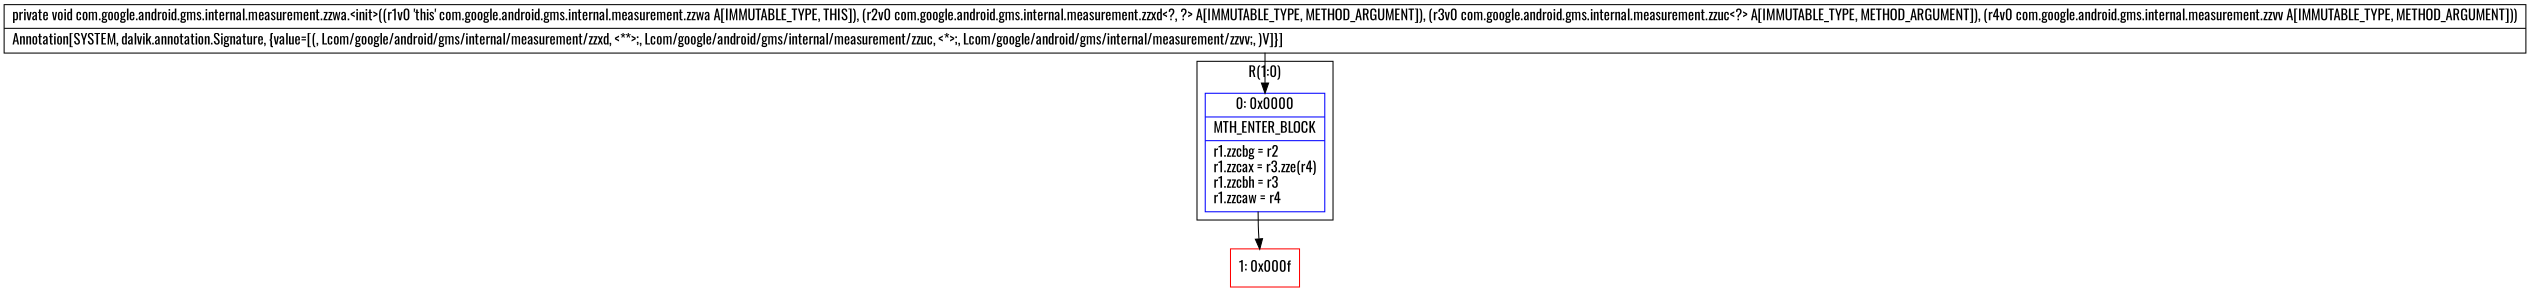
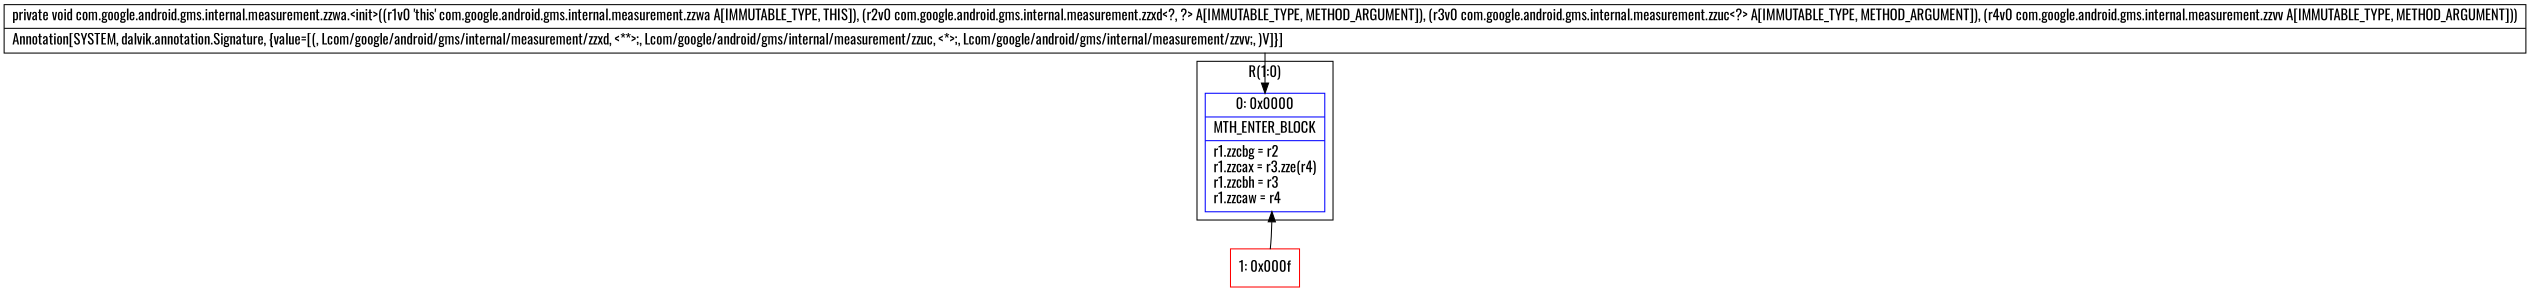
edge "0: 0x0000" -> "1: 0x000f": reversed
